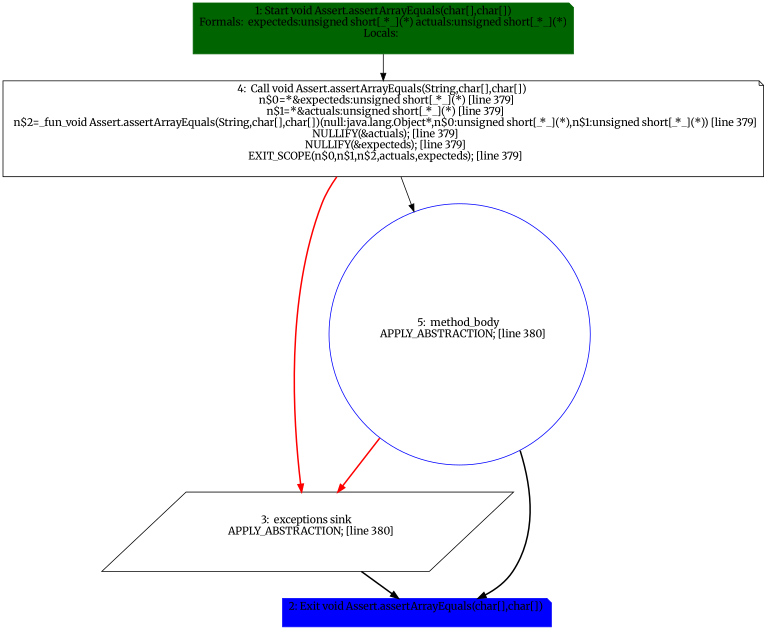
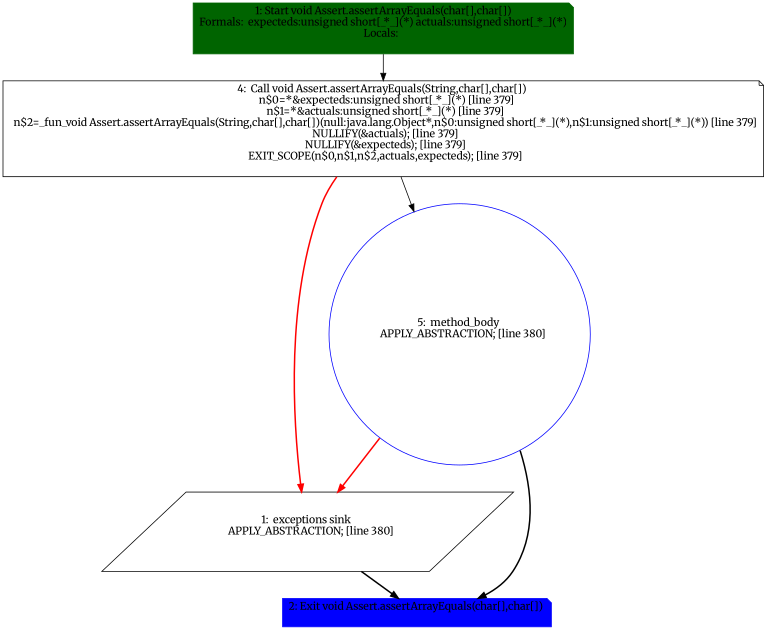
node "3:  exceptions sink APPLY_ABSTRACTION; [line 380]": label "3:  exceptions sink APPLY_ABSTRACTION; [line 380]" -> "1:  exceptions sink APPLY_ABSTRACTION; [line 380]"
